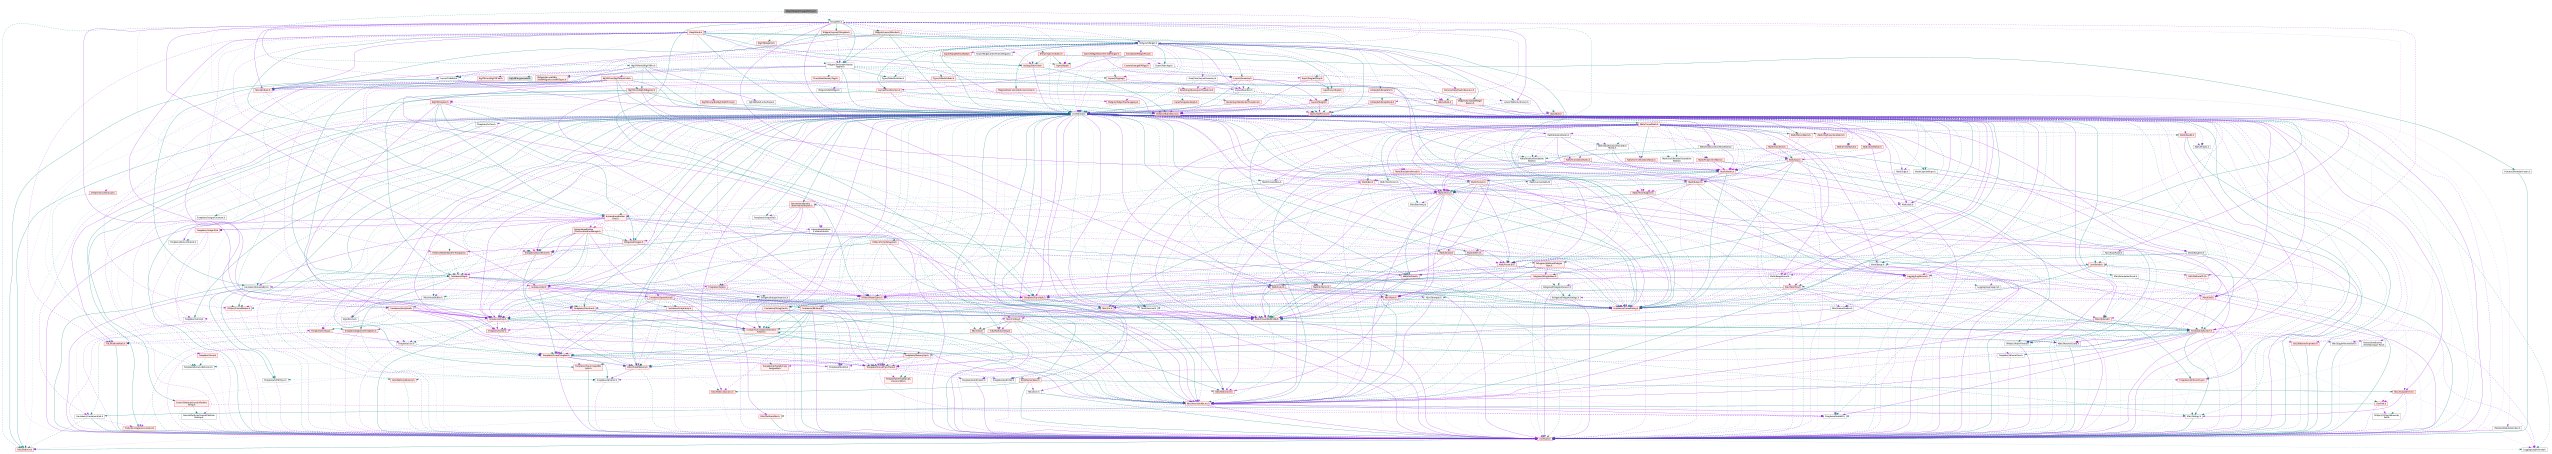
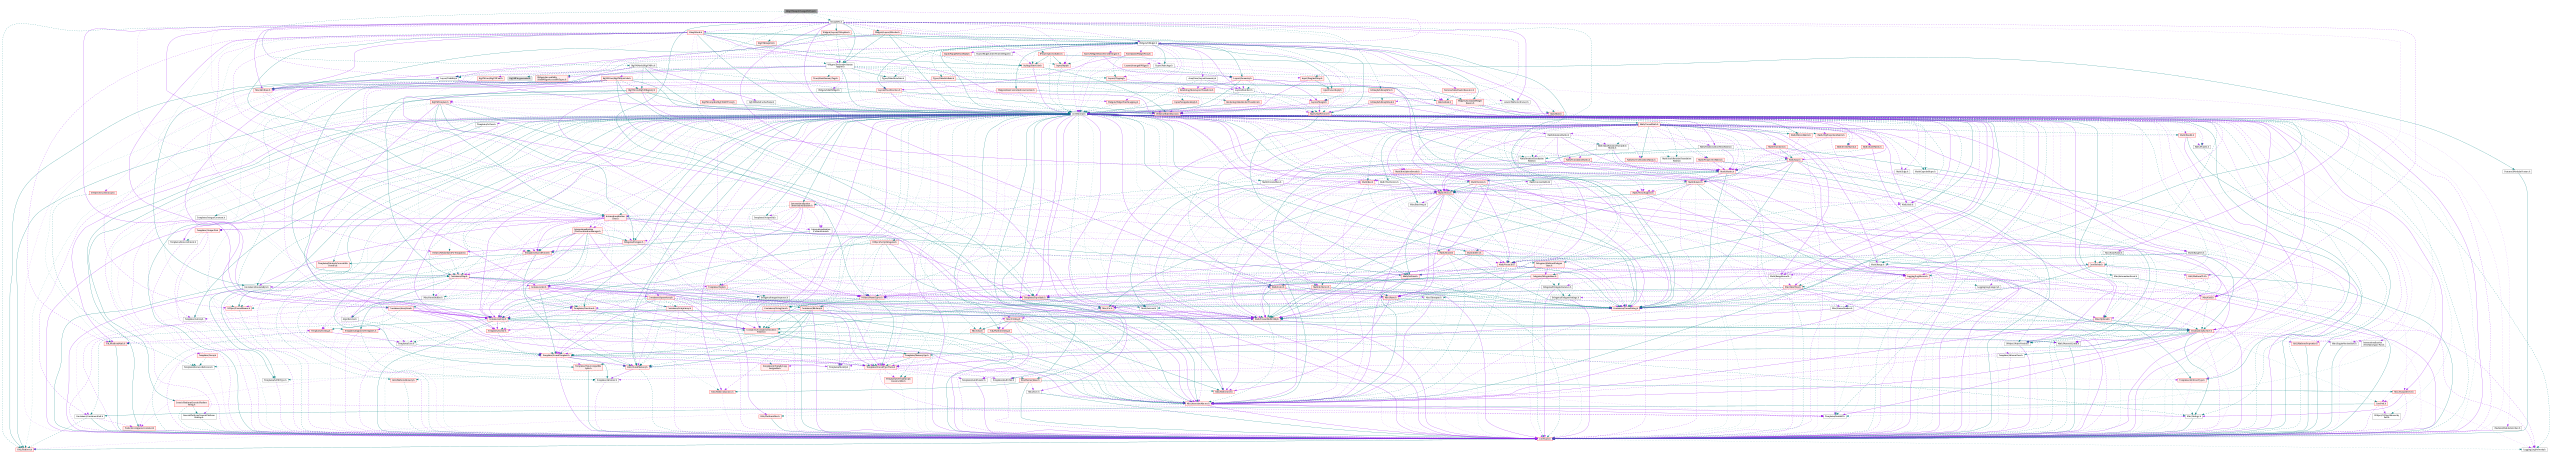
node "Templates/PointerIsConvertible FromTo.h": added
edge "Math/Box2D.h" -> "Containers/UnrealString.h": color purple -> teal
